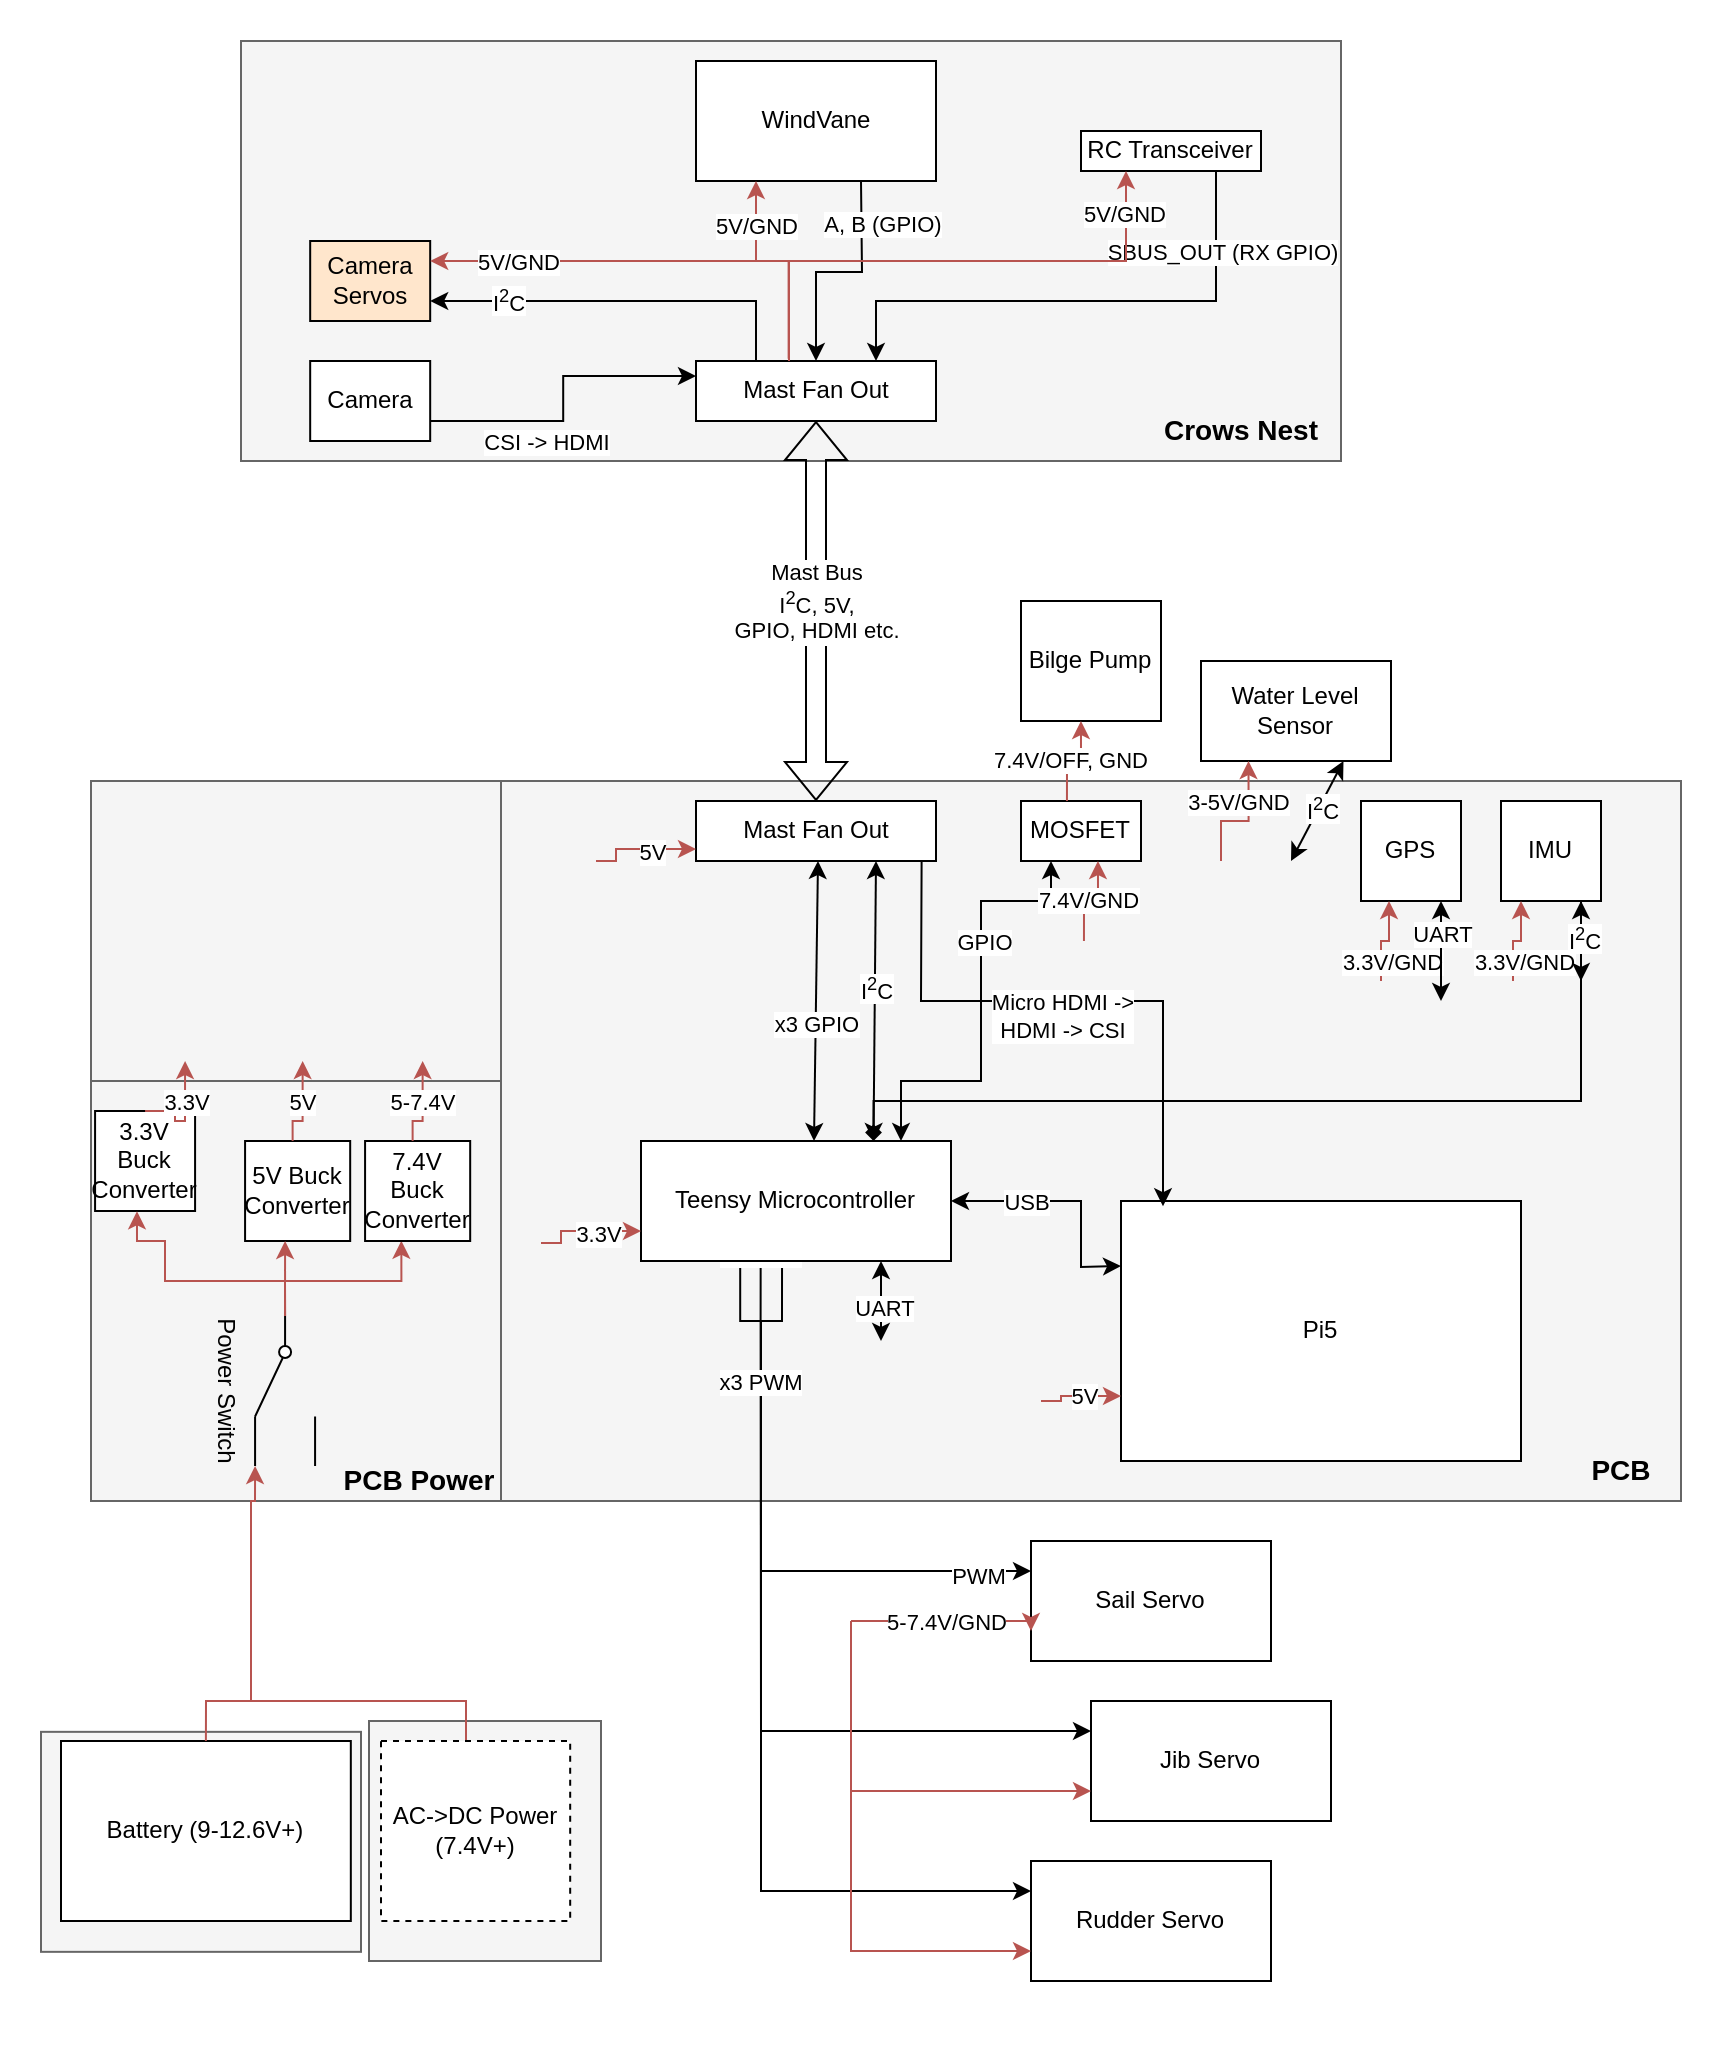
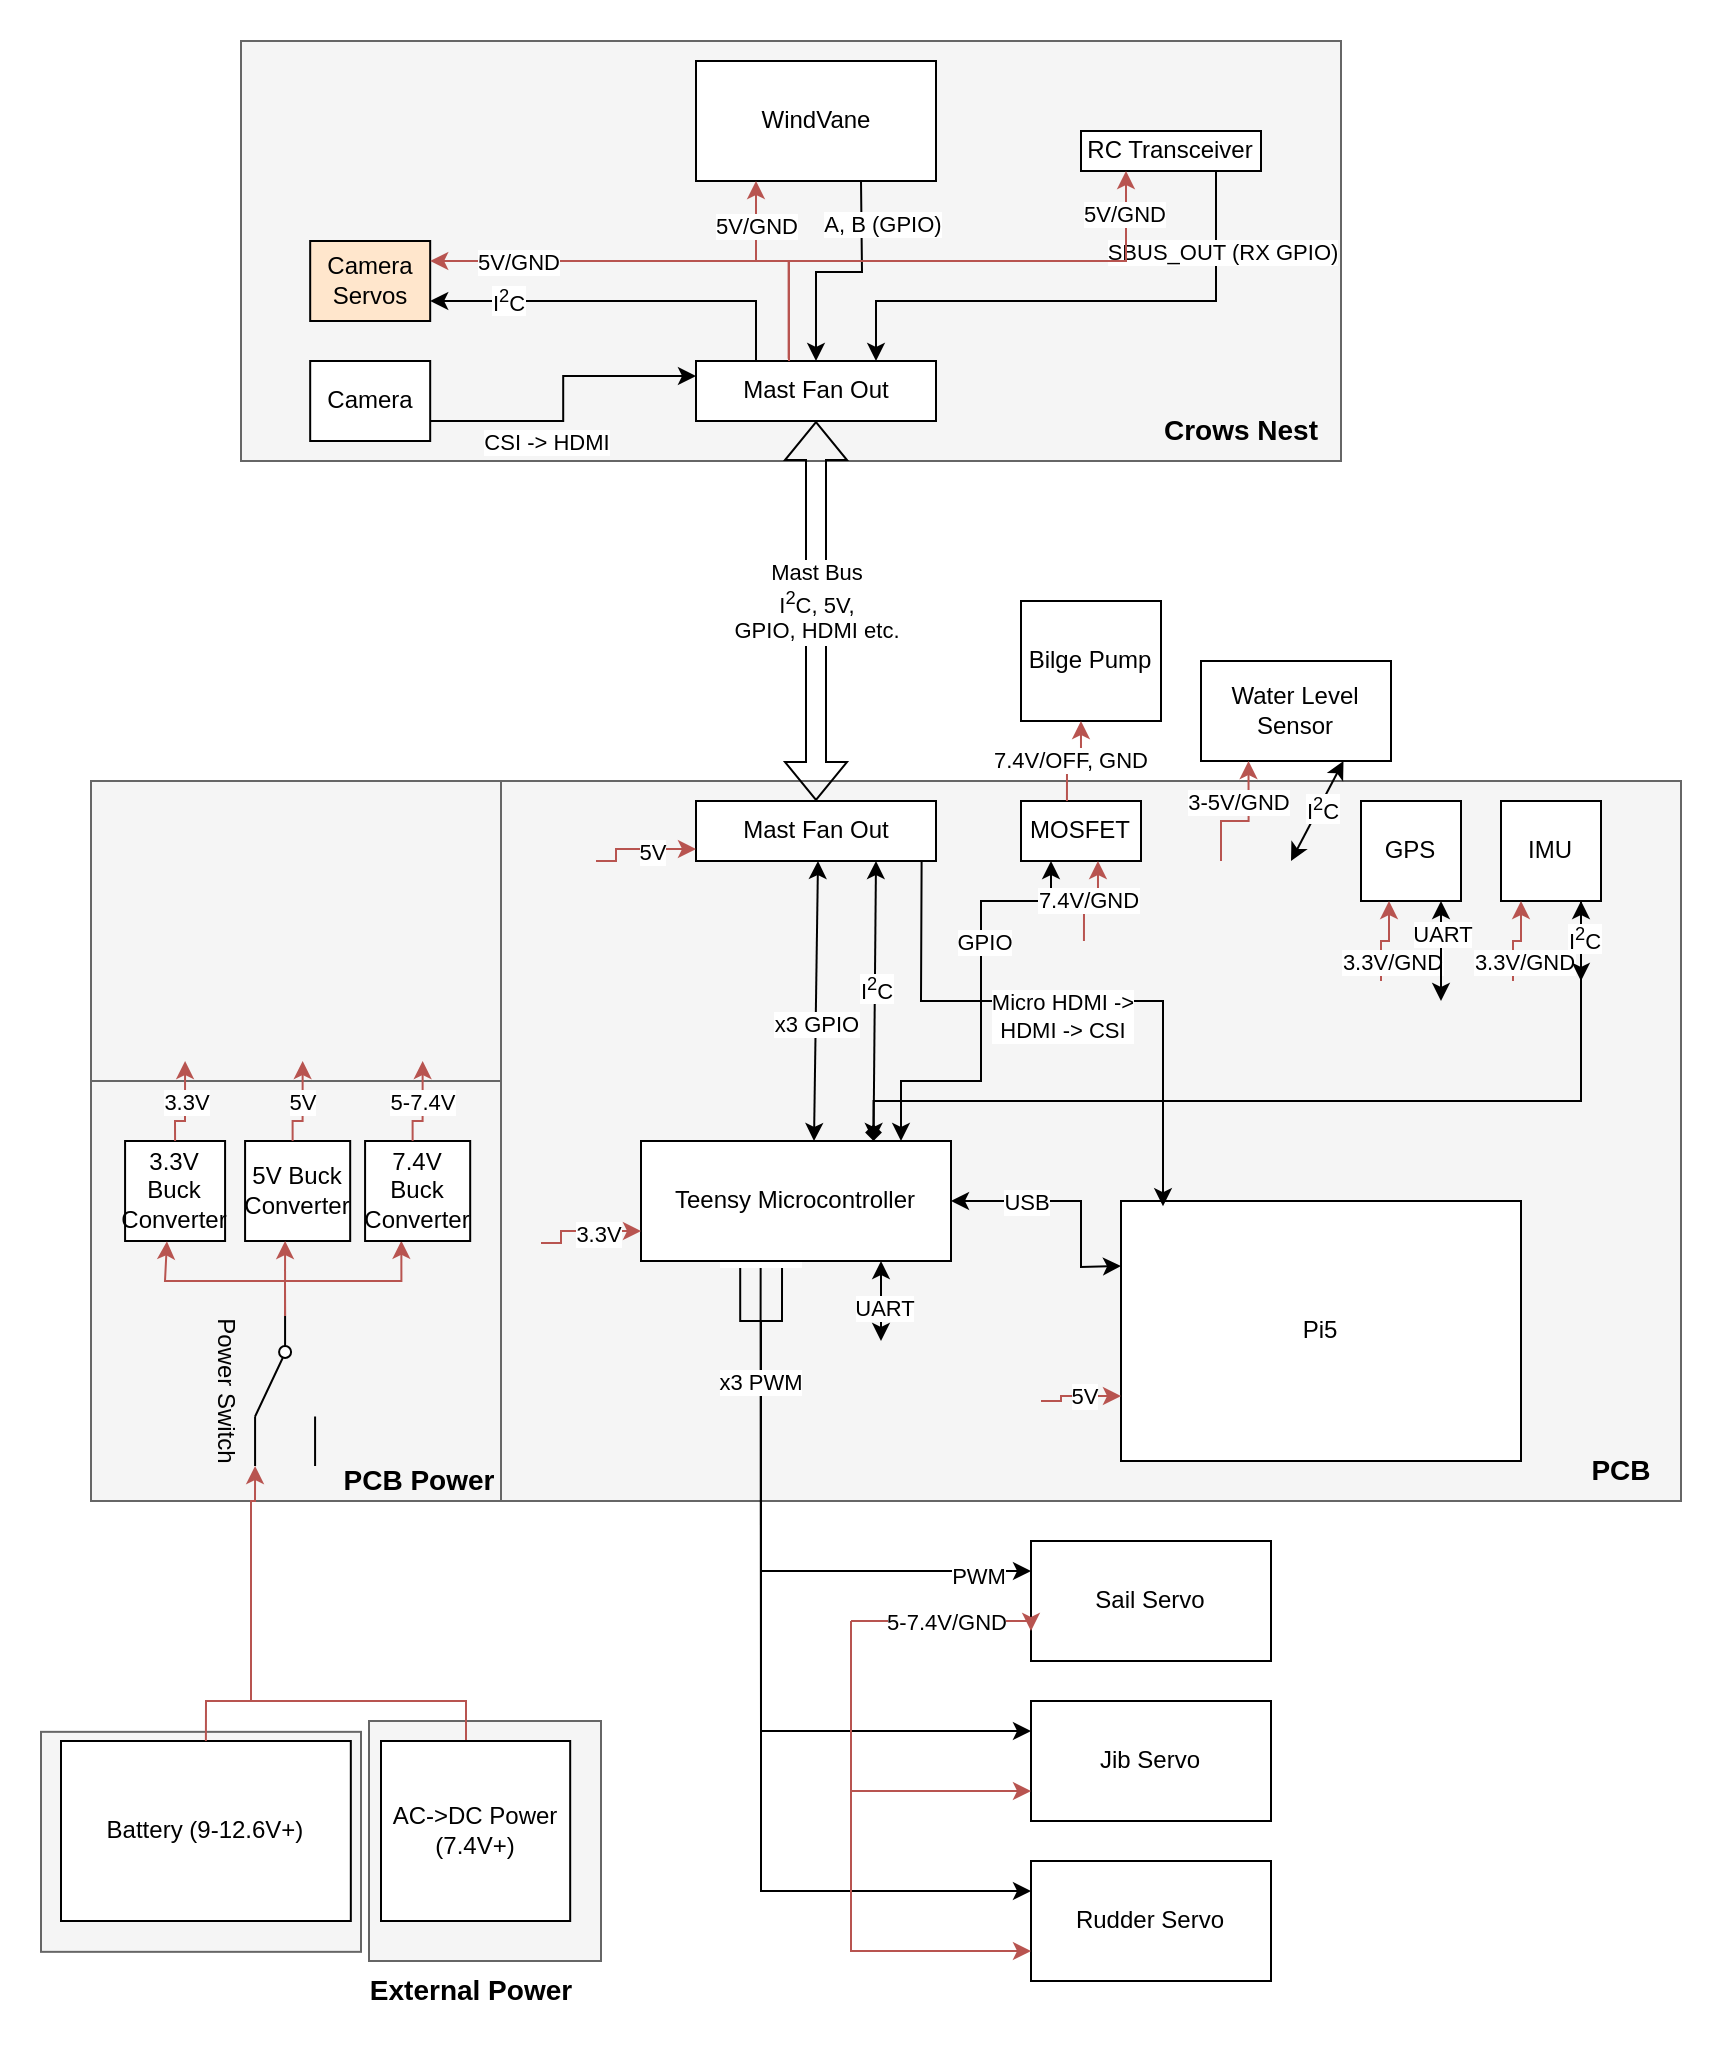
node "3.3V Buck Converter": moved (145, 1161) -> (175, 1191)
node "Jib Servo": moved (1211, 1761) -> (1151, 1761)
node "AC->DC Power (7.4V+)": style dashed -> solid
node "External Power": added
